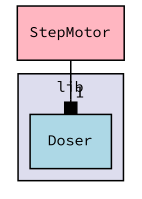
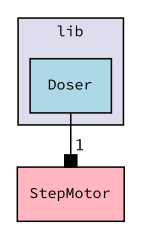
edge "StepMotor" -> "Doser": reversed
